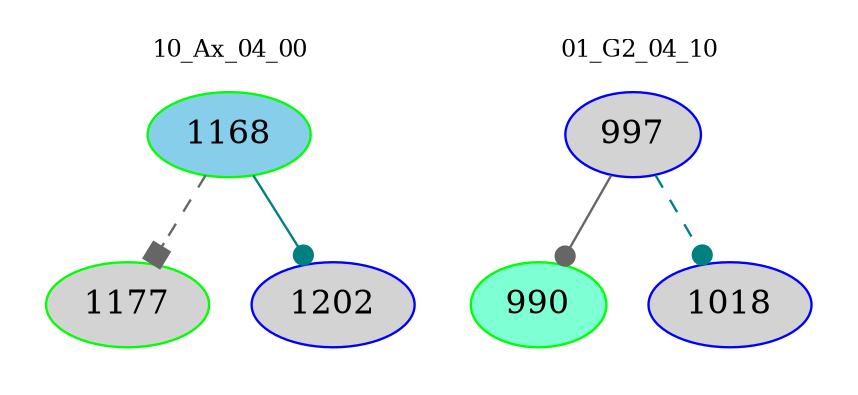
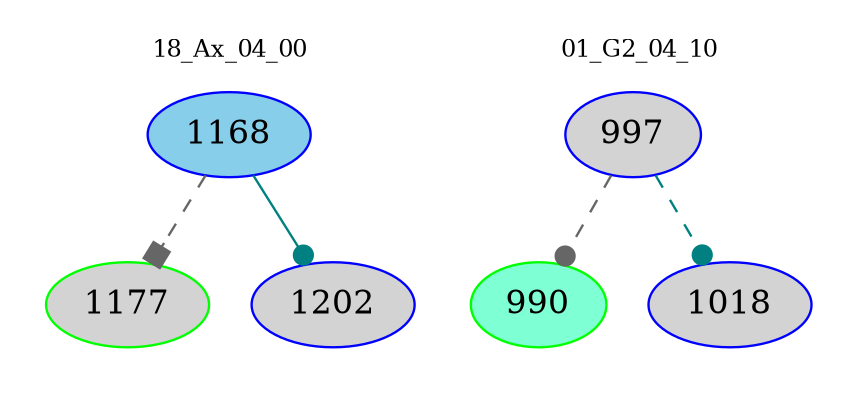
cluster "10_Ax_04_00": label "10_Ax_04_00" -> "18_Ax_04_00"
node "1168": color green -> blue
edge "997" -> "990": style solid -> dashed
